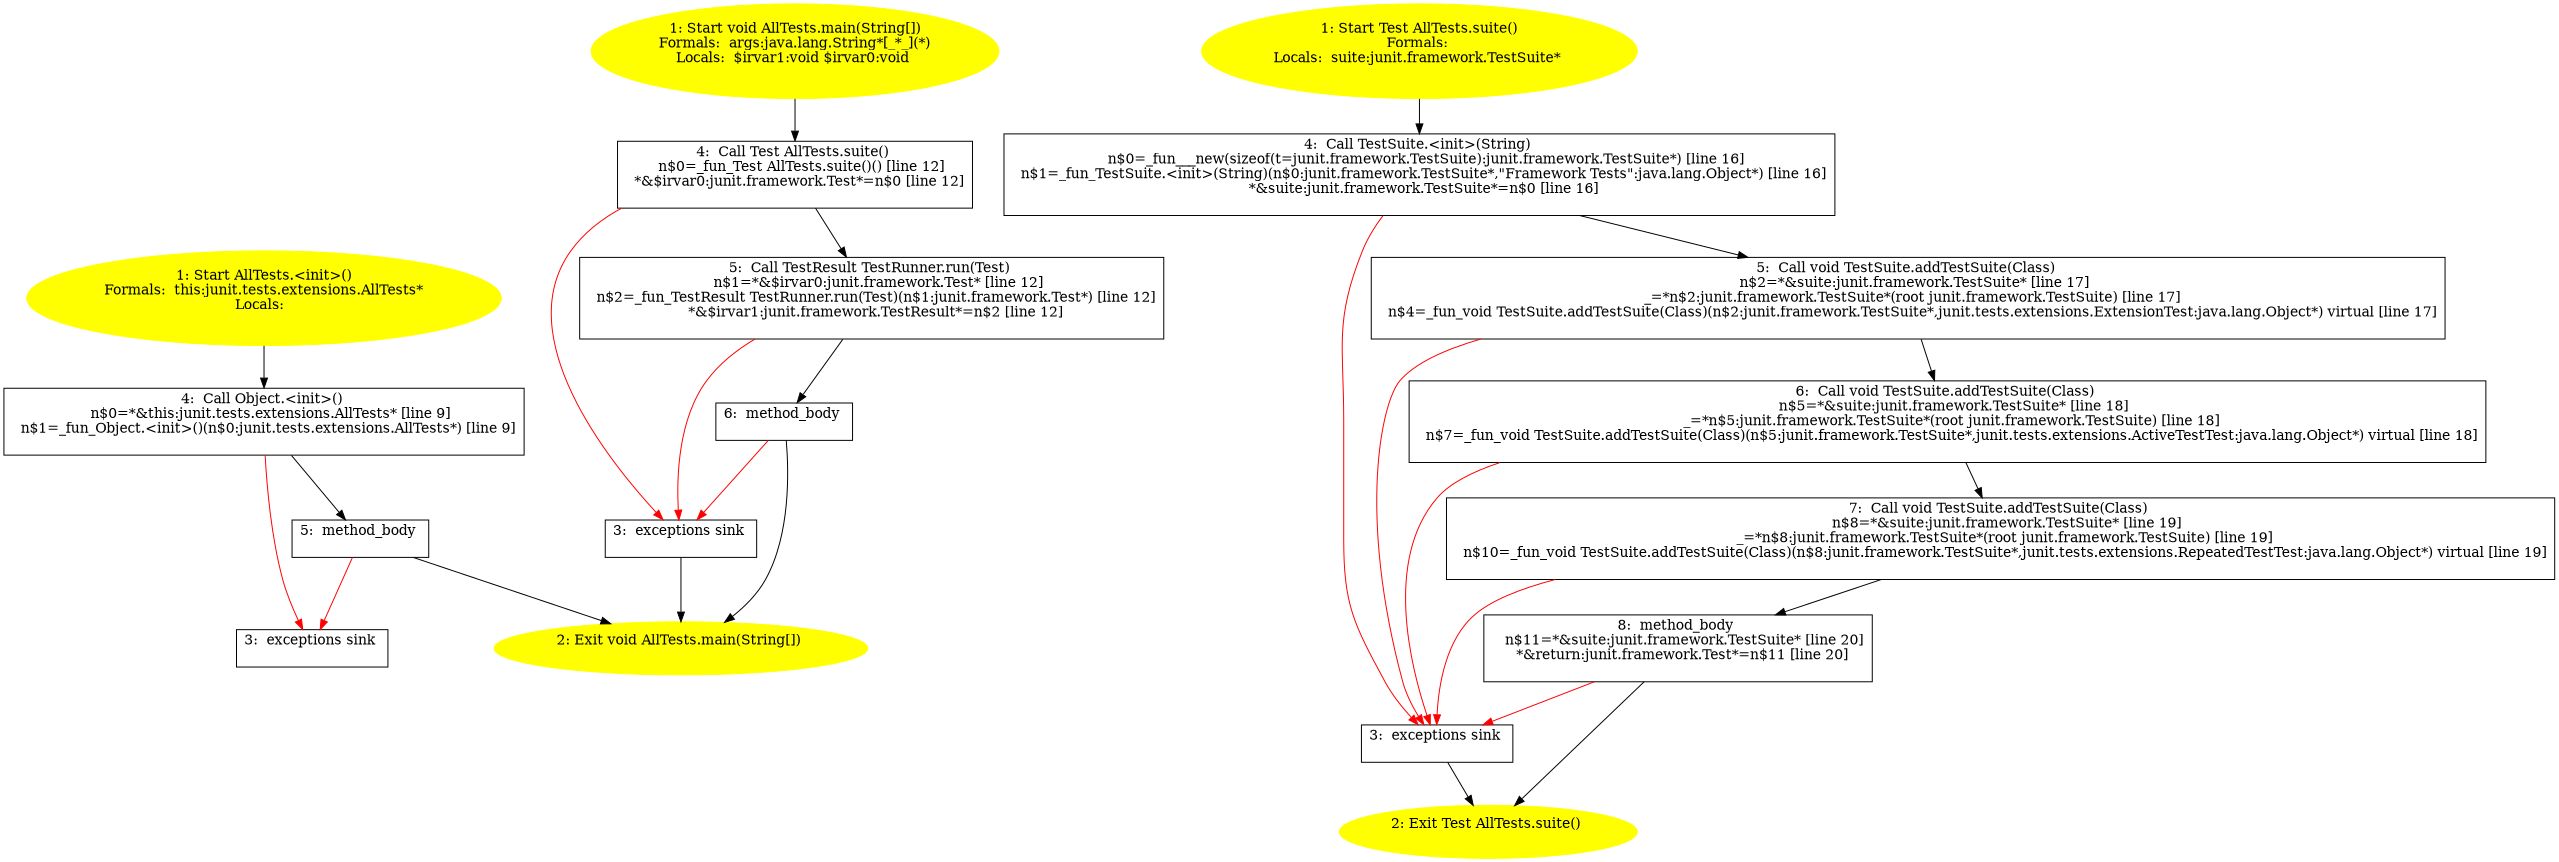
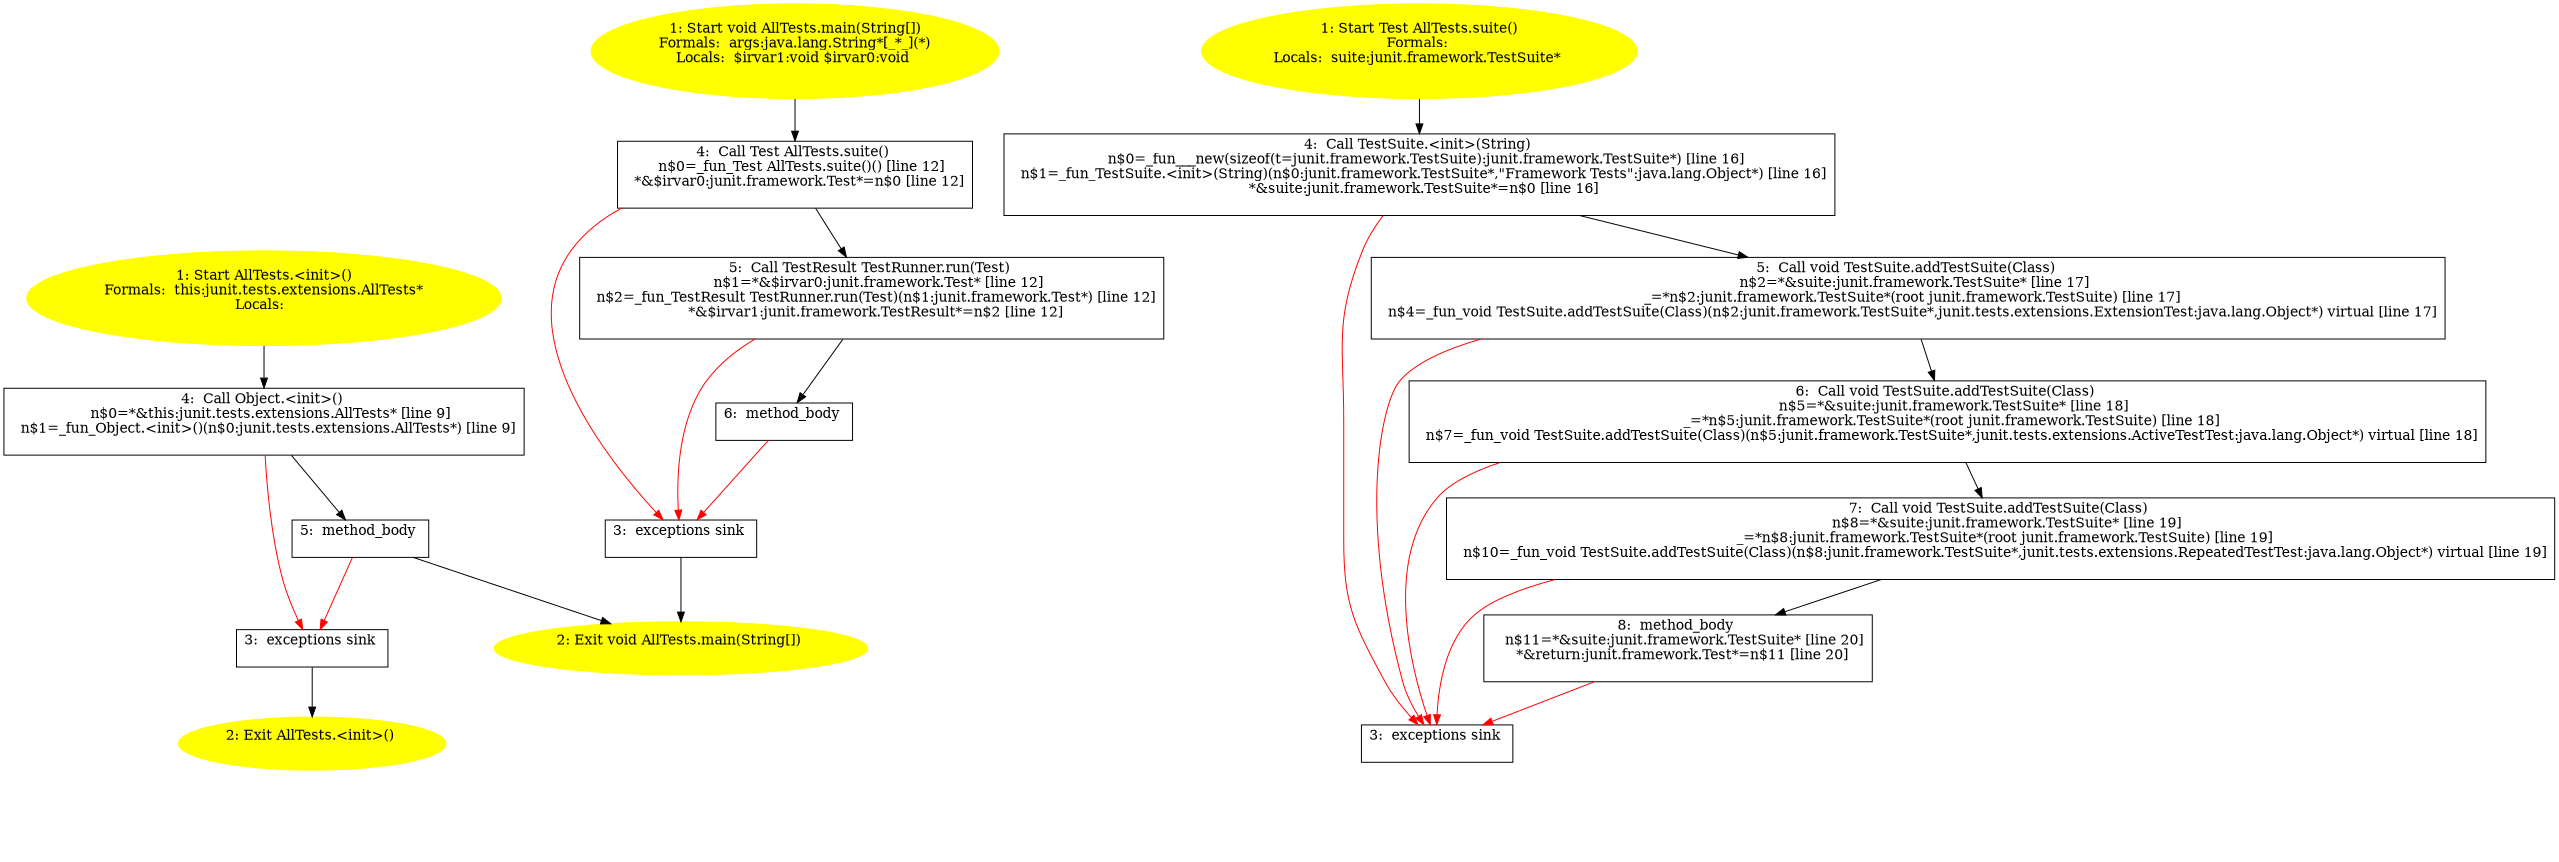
edge "6:  method_body" -> "2: Exit void AllTests.main(String[])": removed
node "2: Exit AllTests.<init>()": added
node "2: Exit Test AllTests.suite()": removed
